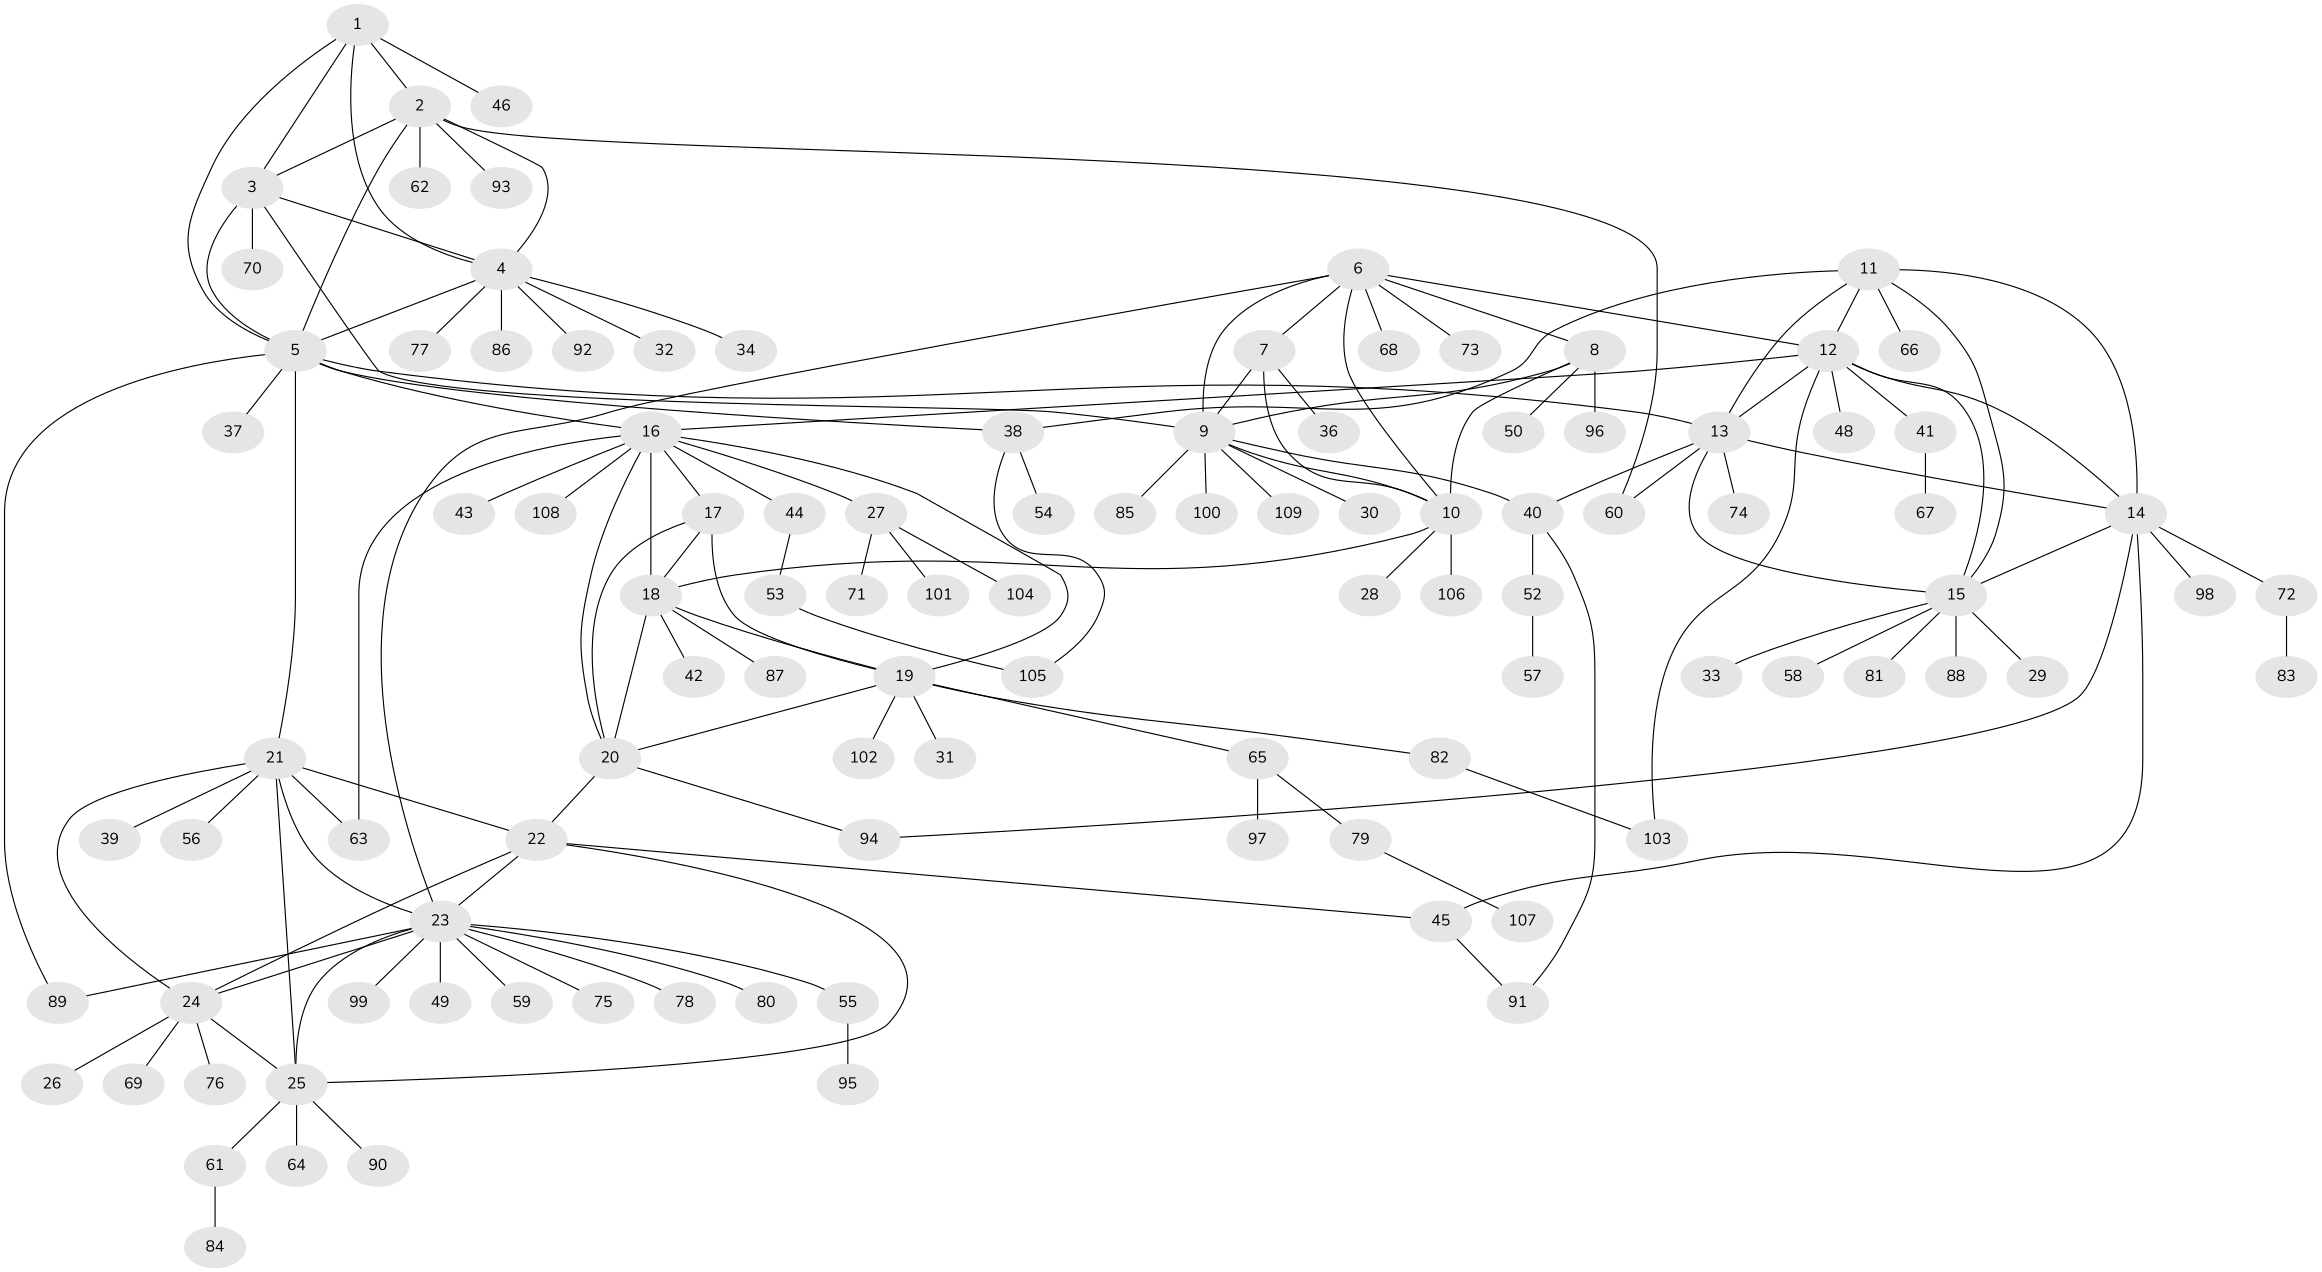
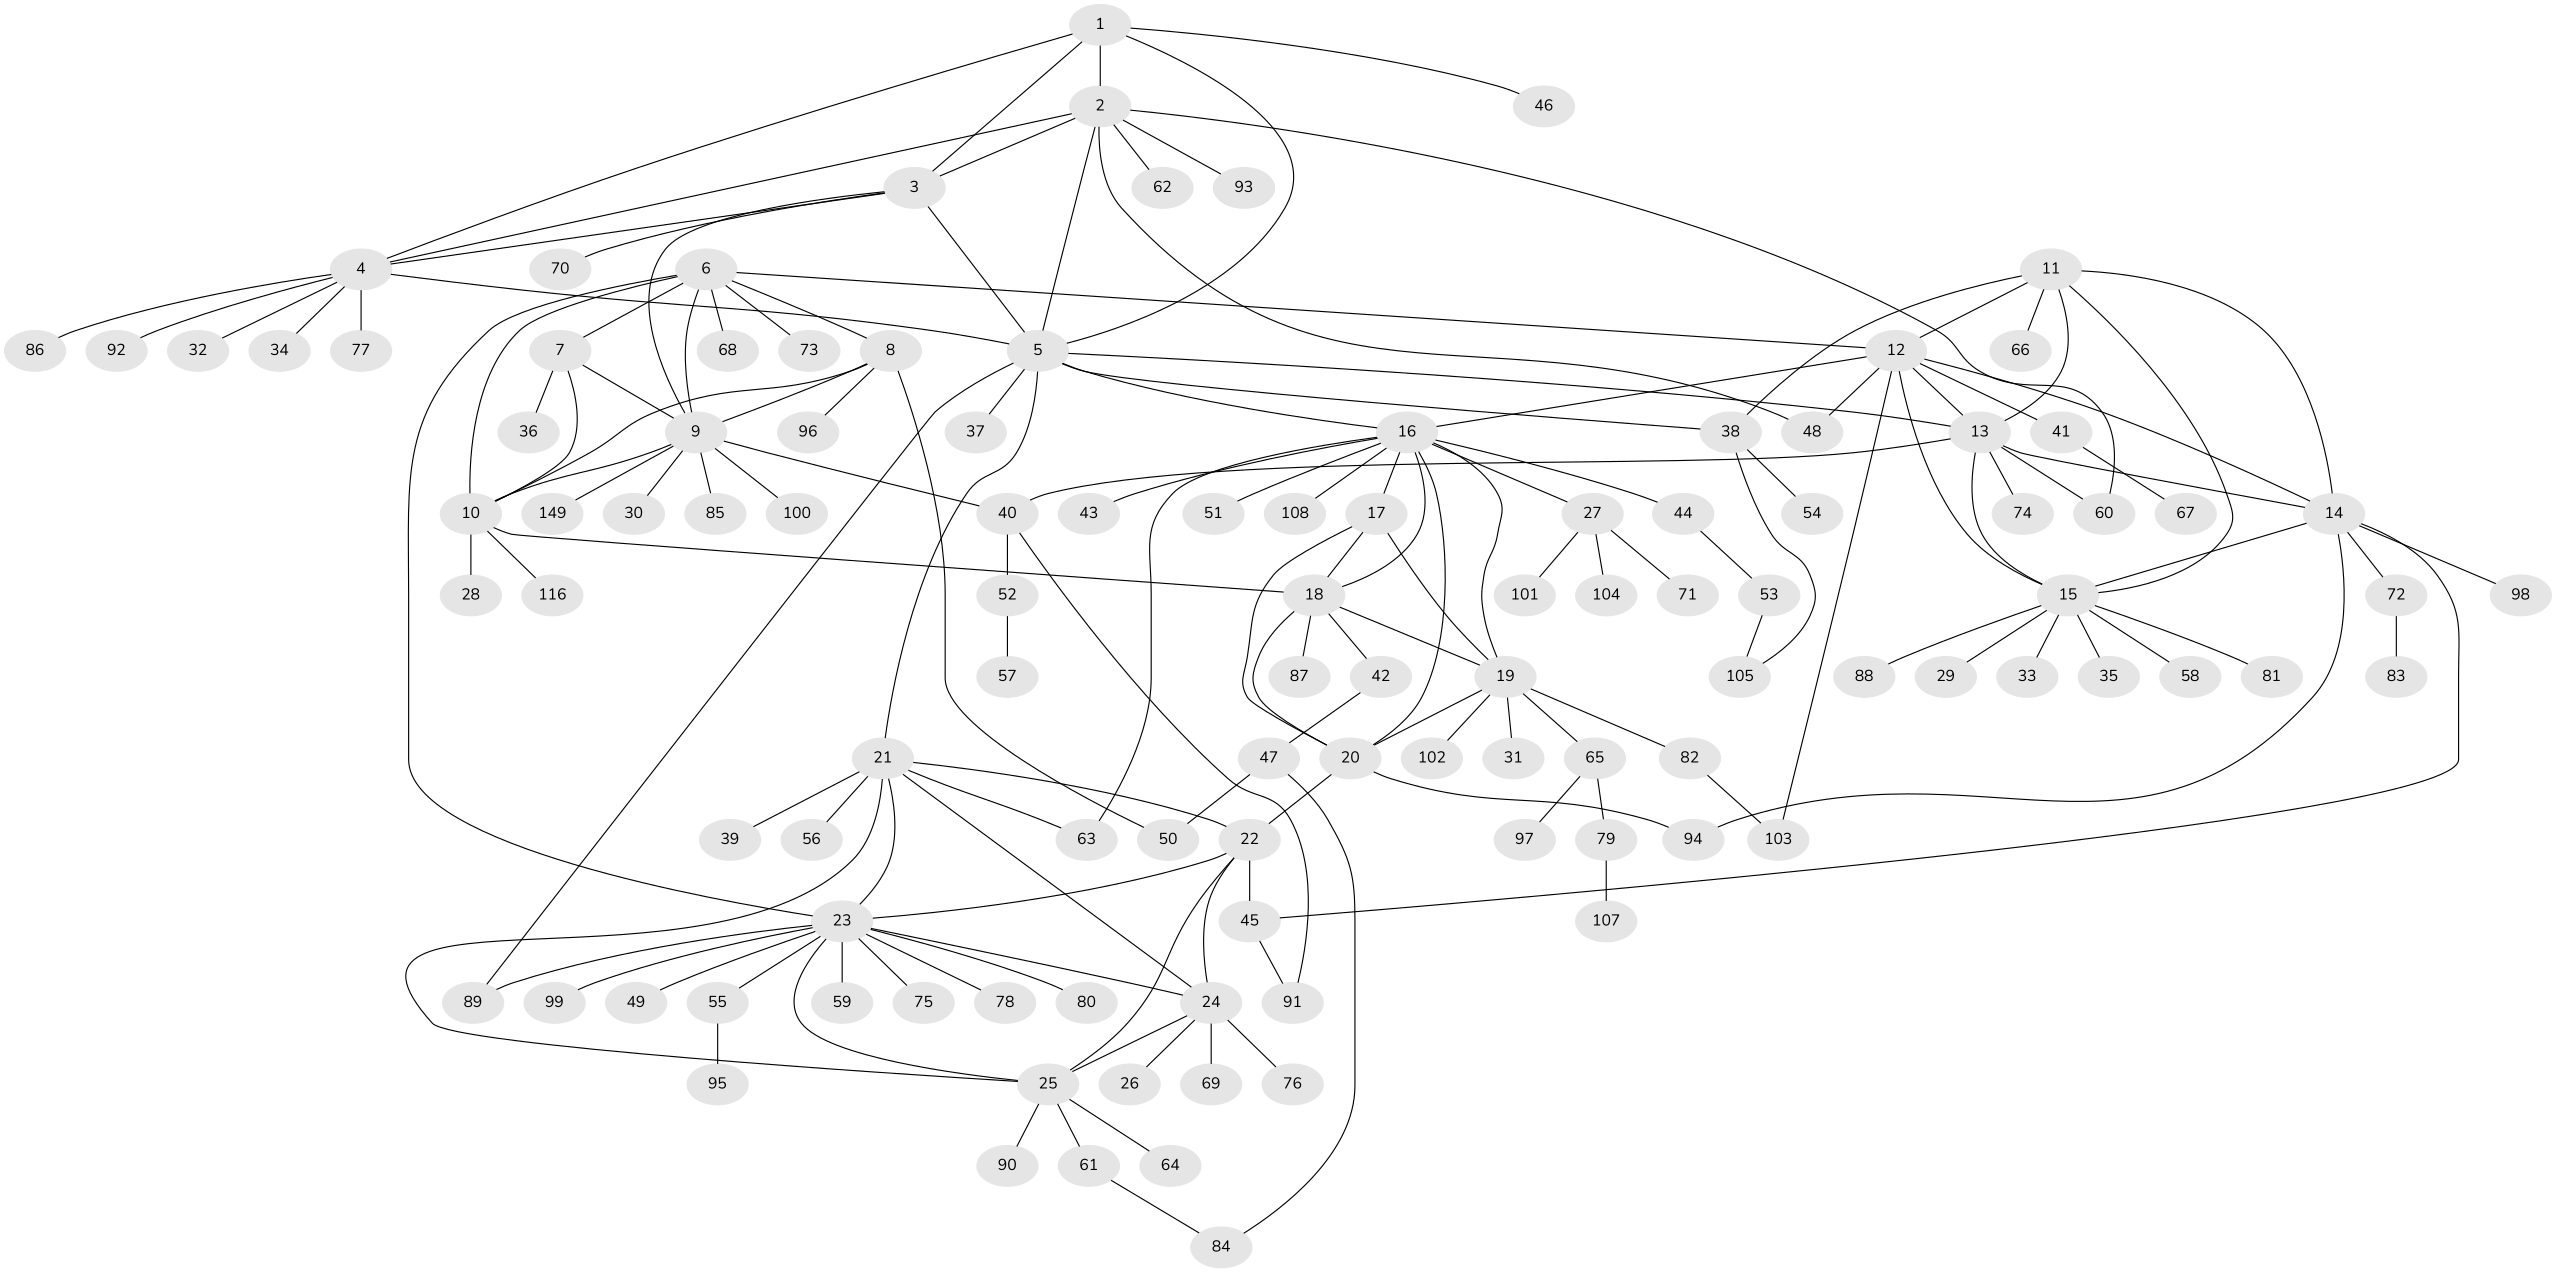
edge "2" -- "48": added
node "51": added
node "109": label "109" -> "149"
node "106": label "106" -> "116"
node "35": added
node "47": added
